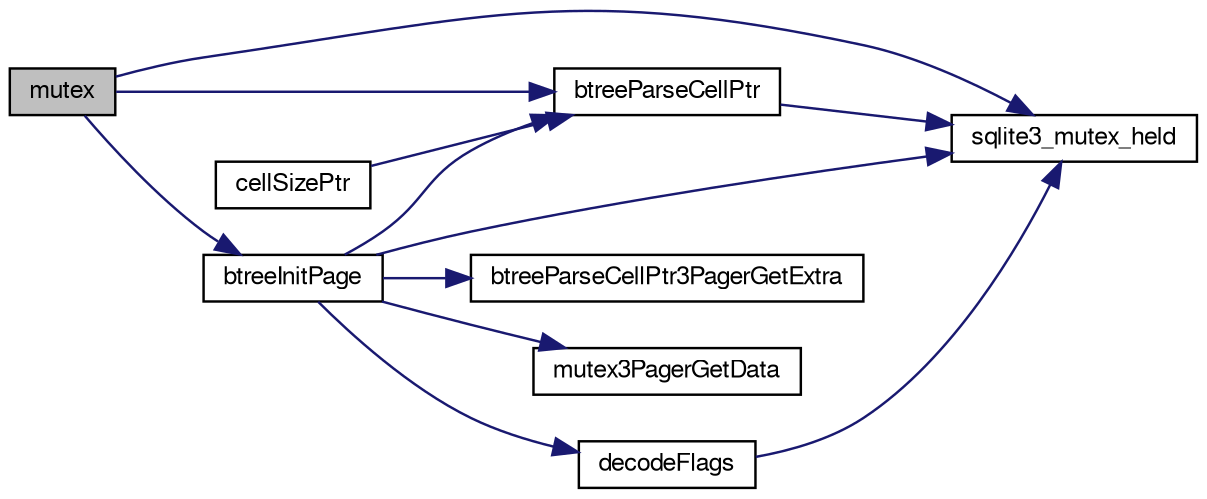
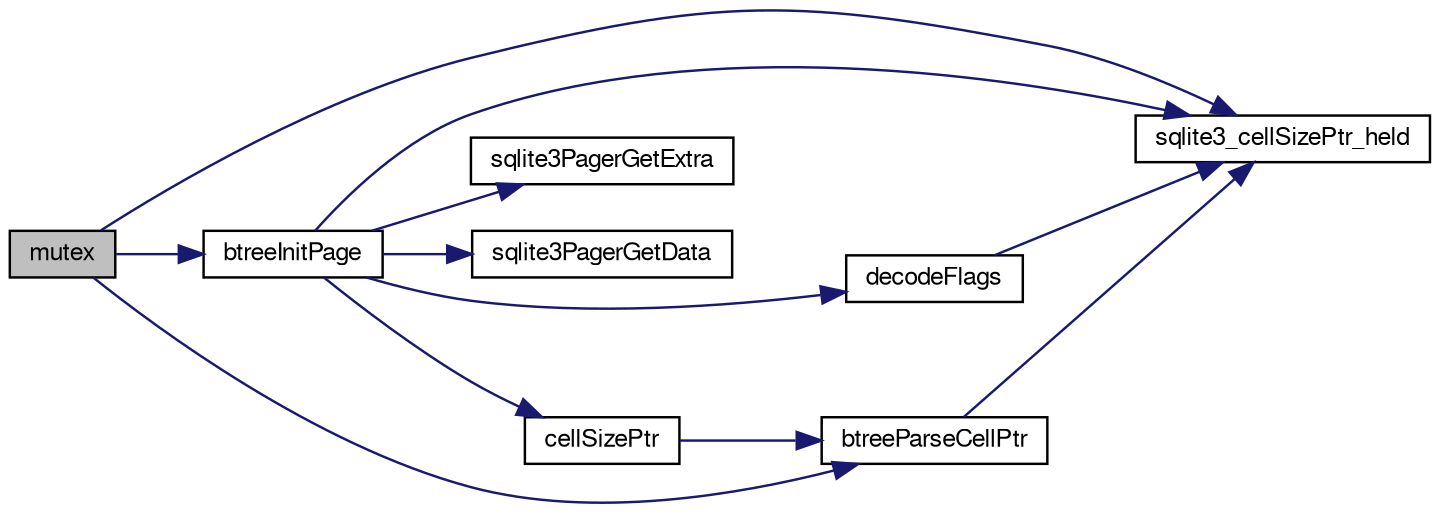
node "sqlite3_mutex_held": label "sqlite3_mutex_held" -> "sqlite3_cellSizePtr_held"
edge "btreeInitPage" -> "btreeParseCellPtr": now "btreeInitPage" -> "cellSizePtr"
node "btreeParseCellPtr3PagerGetExtra": label "btreeParseCellPtr3PagerGetExtra" -> "sqlite3PagerGetExtra"
node "mutex3PagerGetData": label "mutex3PagerGetData" -> "sqlite3PagerGetData"
